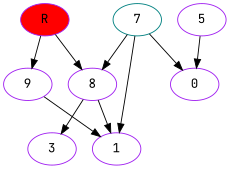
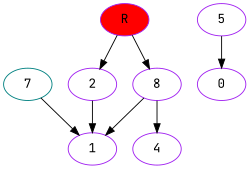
edge "7" -> "8": removed
edge "7" -> "0": removed
node "9": label "9" -> "2"
node "3": label "3" -> "4"
